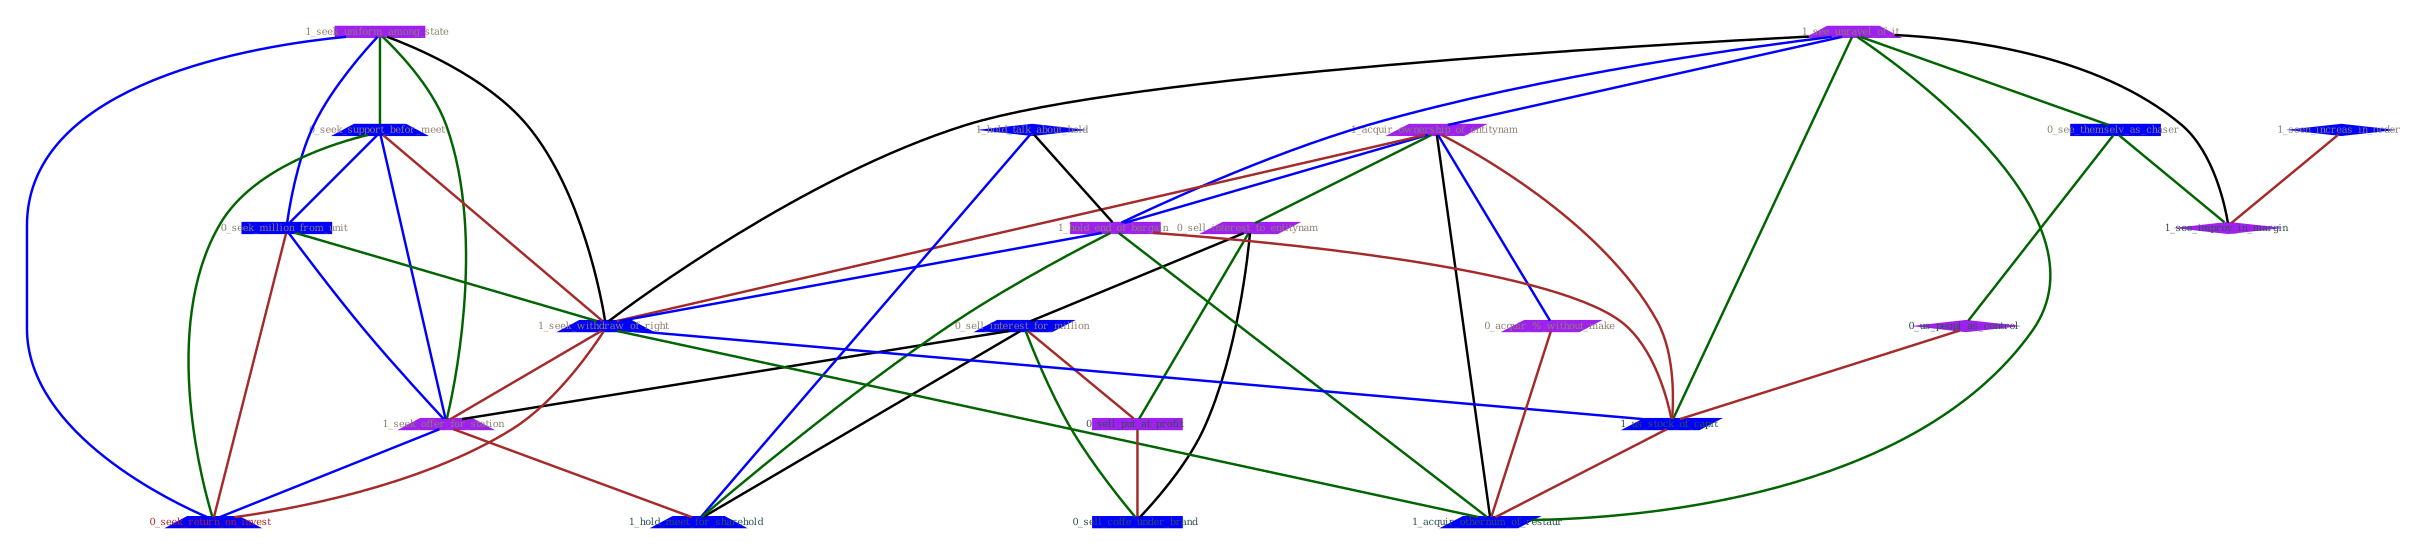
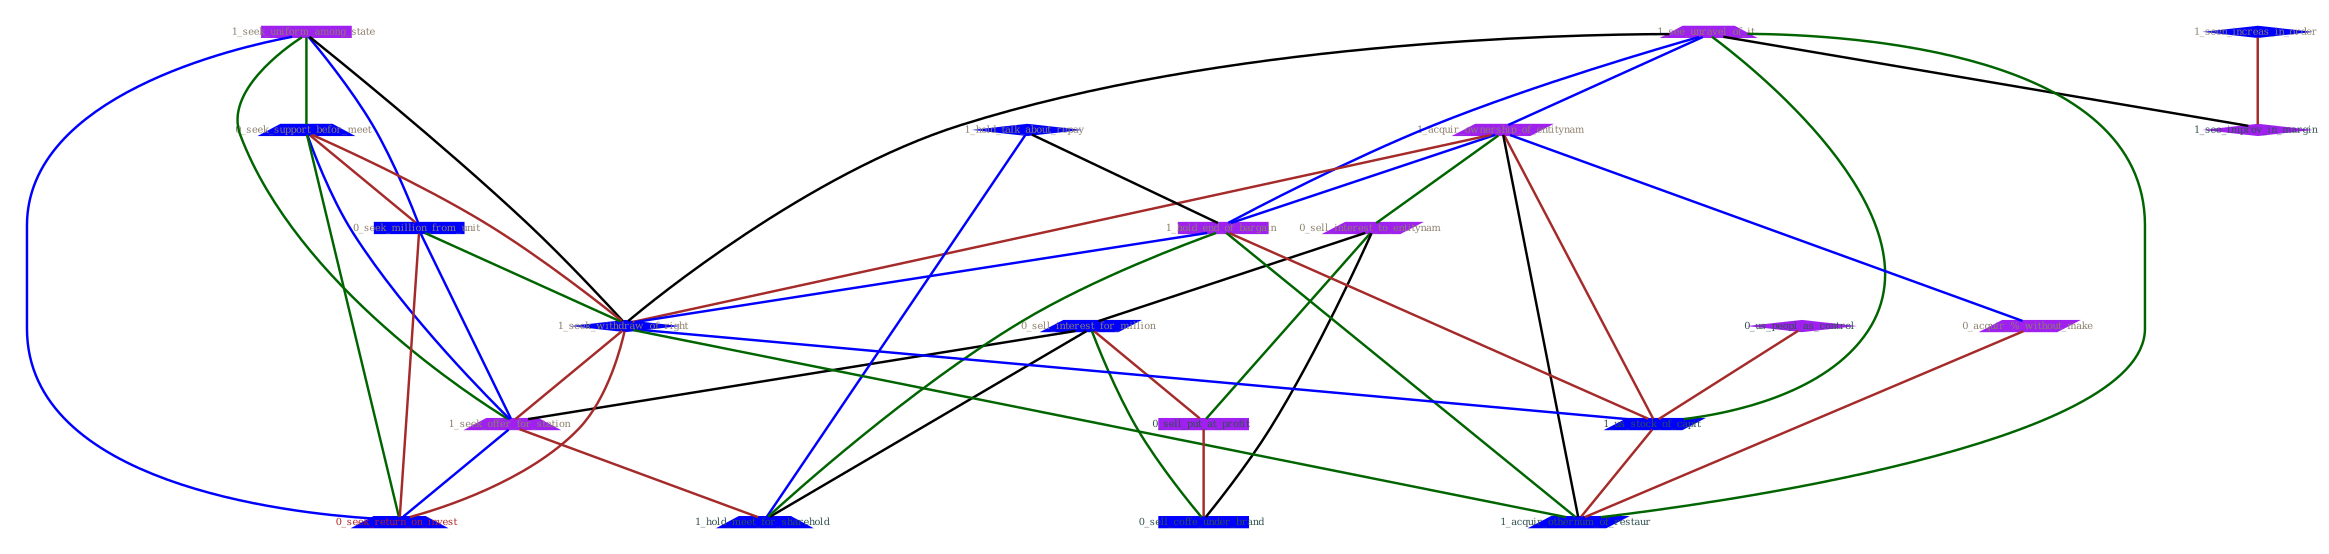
node "1_hold_talk_about_hold": label "1_hold_talk_about_hold" -> "1_hold_talk_about_repay"
node "0_see_themselv_as_chaser": removed
edge "0_seek_support_befor_meet" -- "0_seek_million_from_unit": color blue -> brown
node "1_seek_withdraw_of_right": shape trapezium -> diamond
